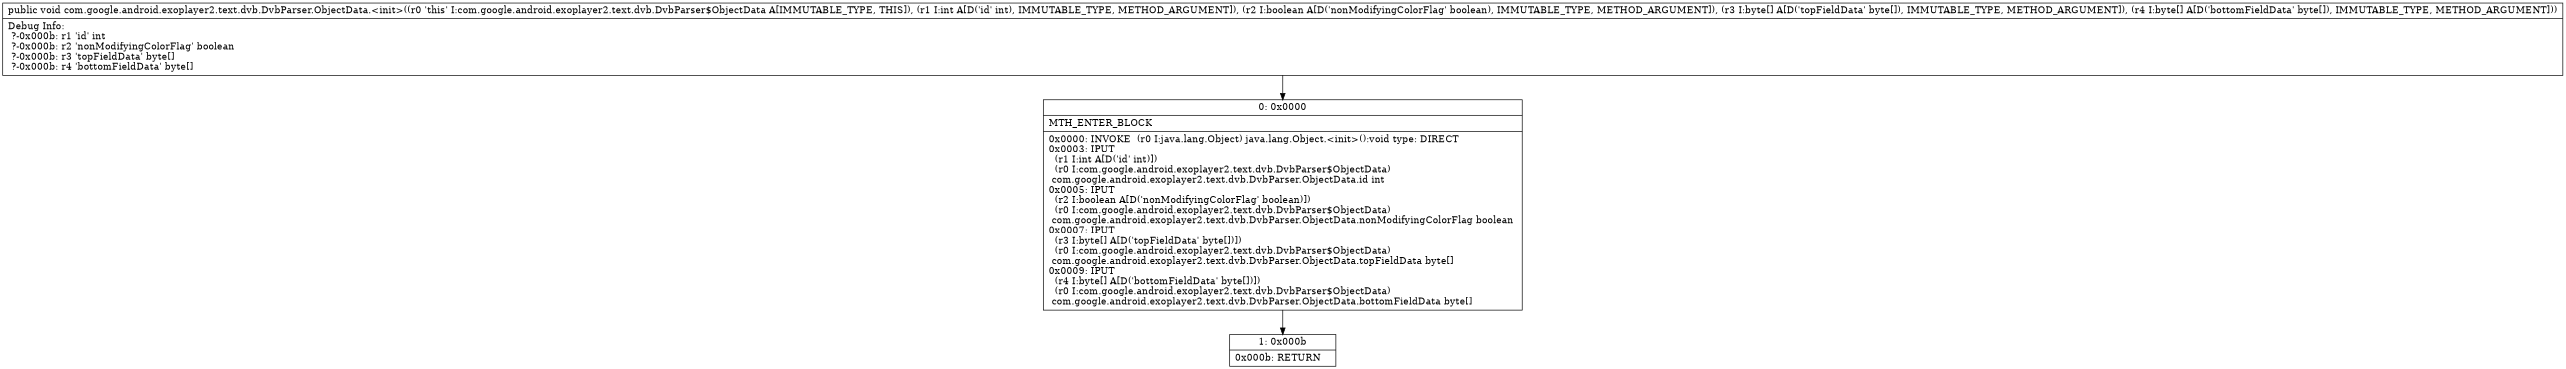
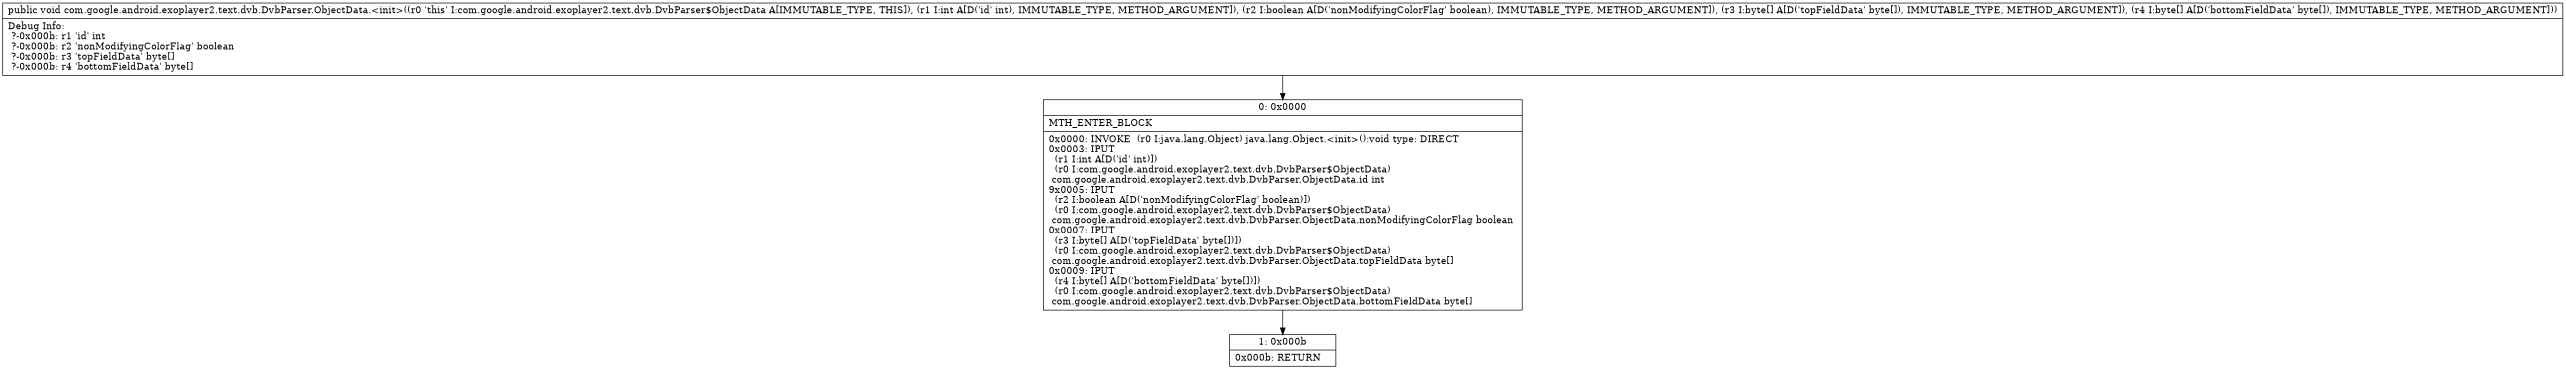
node "0: 0x0000": text "0x0005: IPUT" -> "9x0005: IPUT"
